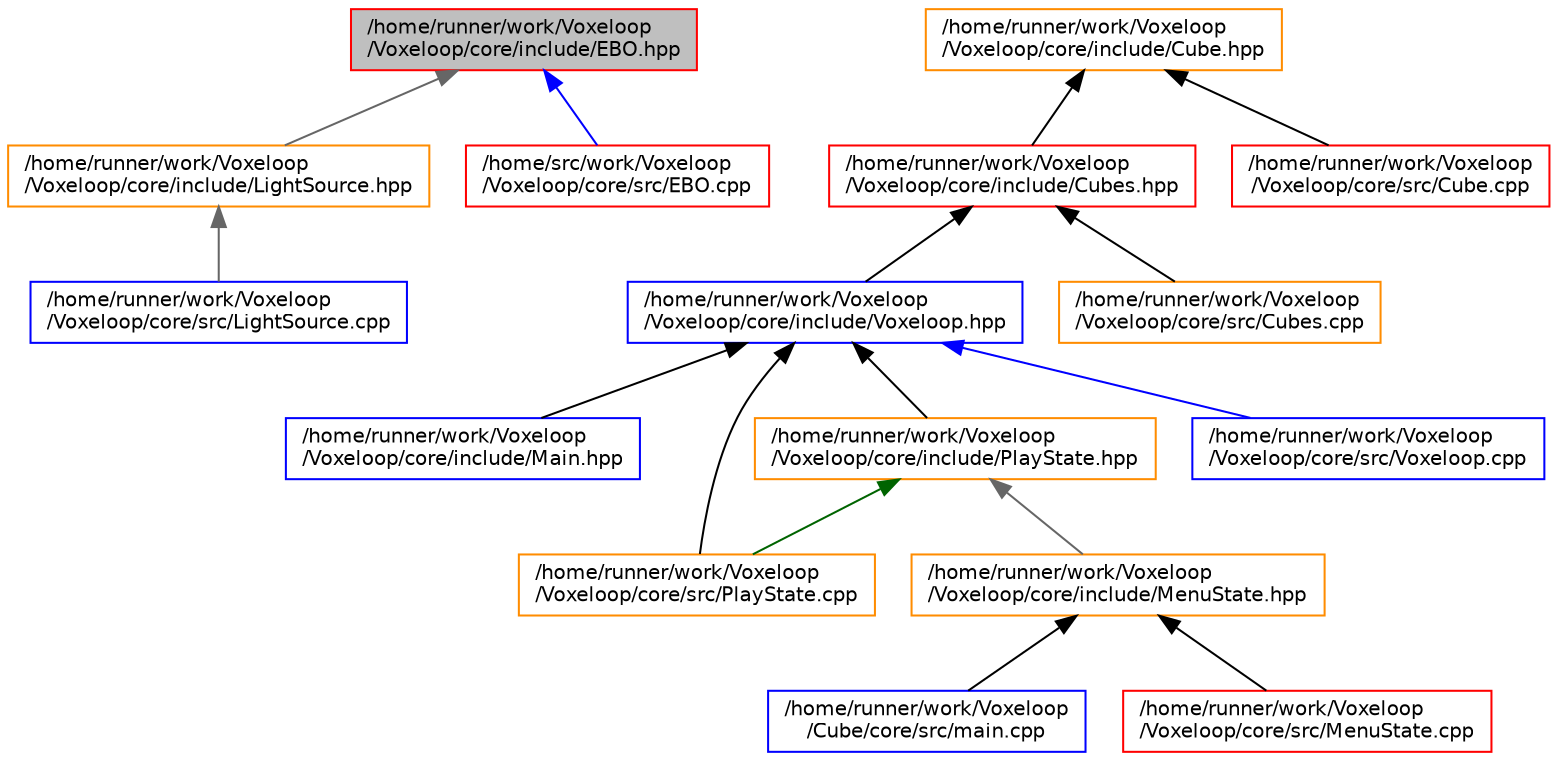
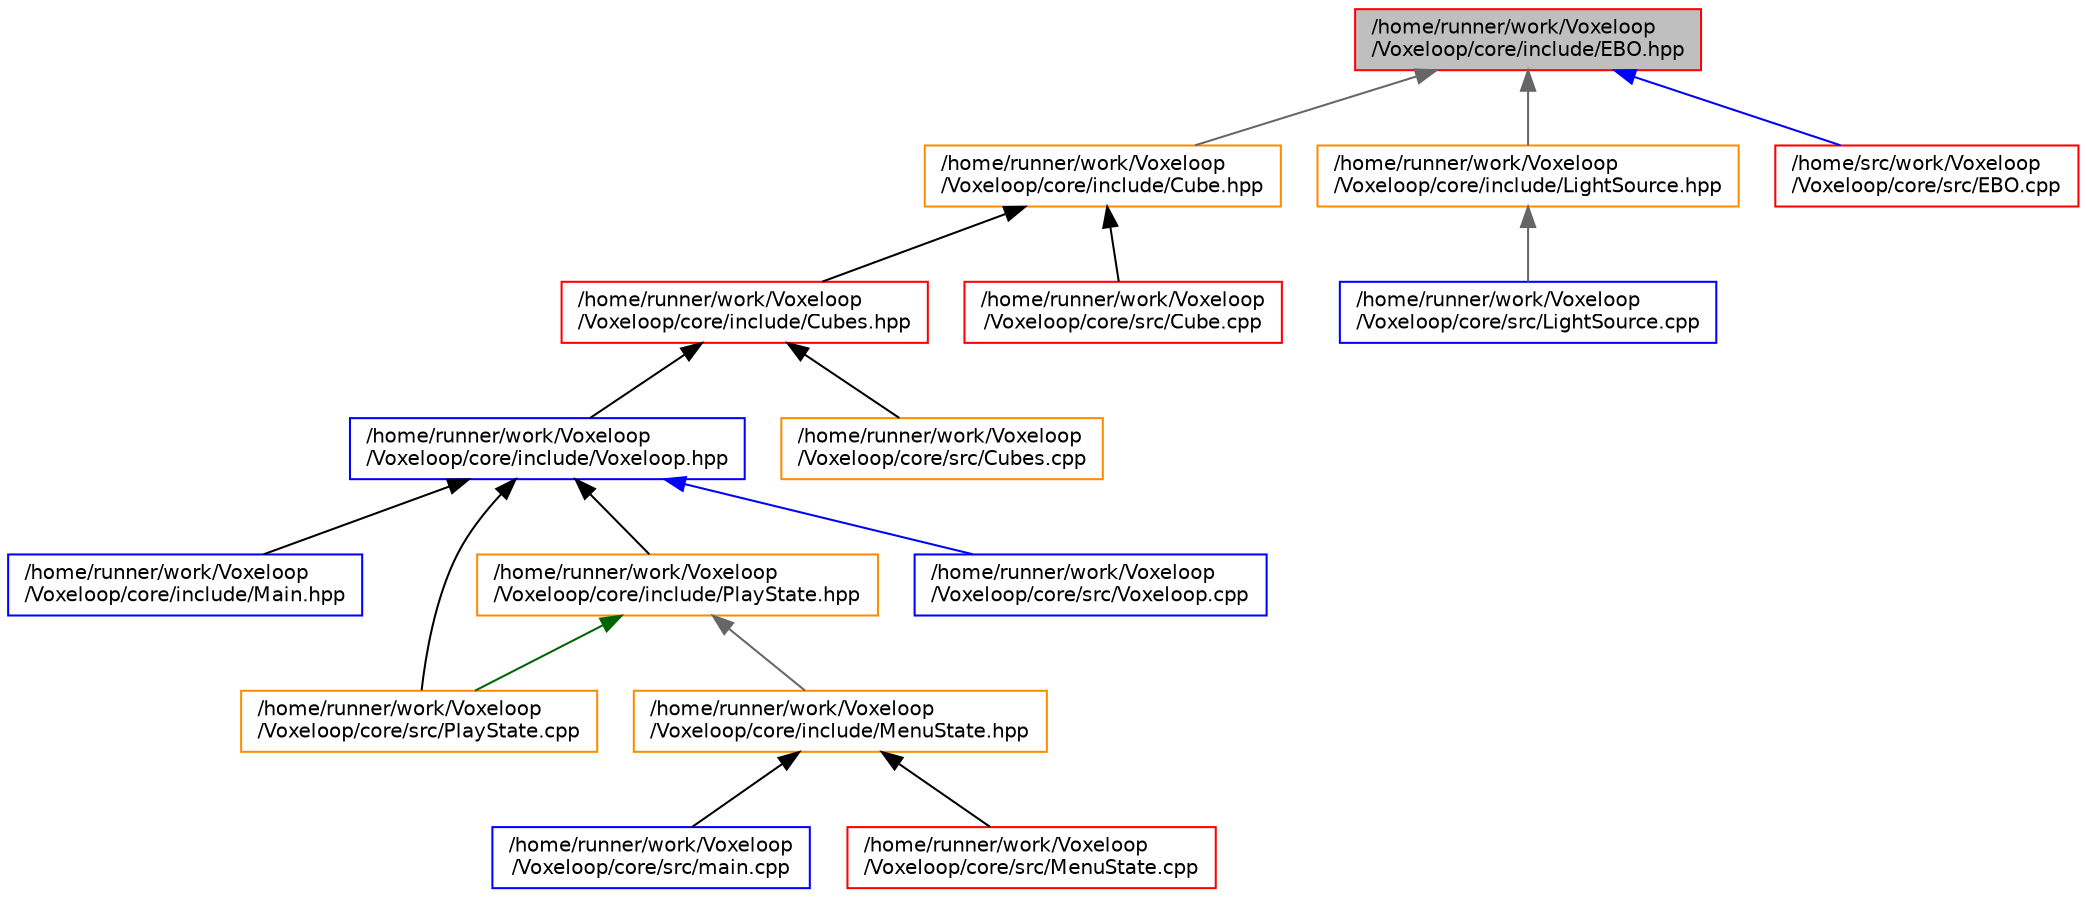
edge "/home/runner/work/Voxeloop /Voxeloop/core/include/Cube.hpp" -> "/home/runner/work/Voxeloop /Voxeloop/core/include/EBO.hpp": added
node "/home/runner/work/Voxeloop /Cube/core/src/main.cpp": label "/home/runner/work/Voxeloop /Cube/core/src/main.cpp" -> "/home/runner/work/Voxeloop /Voxeloop/core/src/main.cpp"
